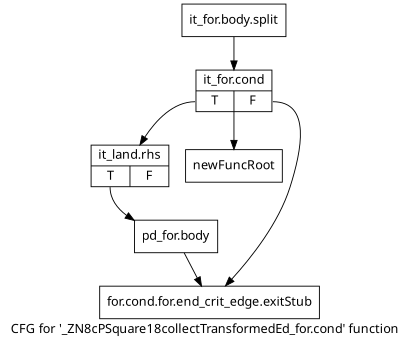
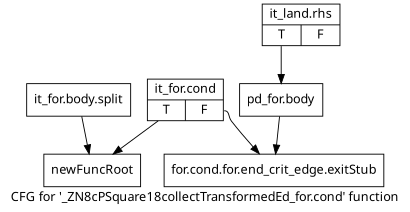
edge "it_for.body.split" -> "it_for.cond": now "it_for.body.split" -> "newFuncRoot"
edge "it_for.cond" -> "it_land.rhs": removed
